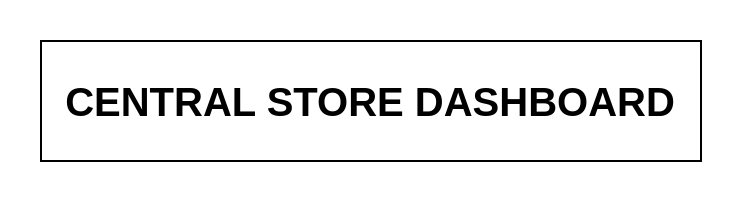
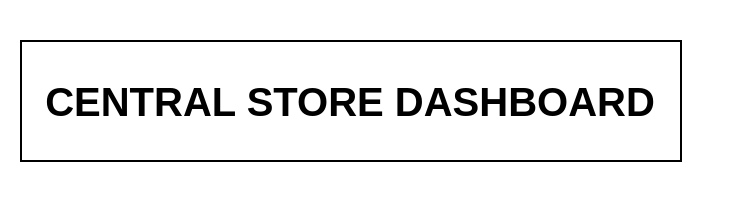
node "CENTRAL STORE DASHBOARD": moved (371, 101) -> (351, 101)
